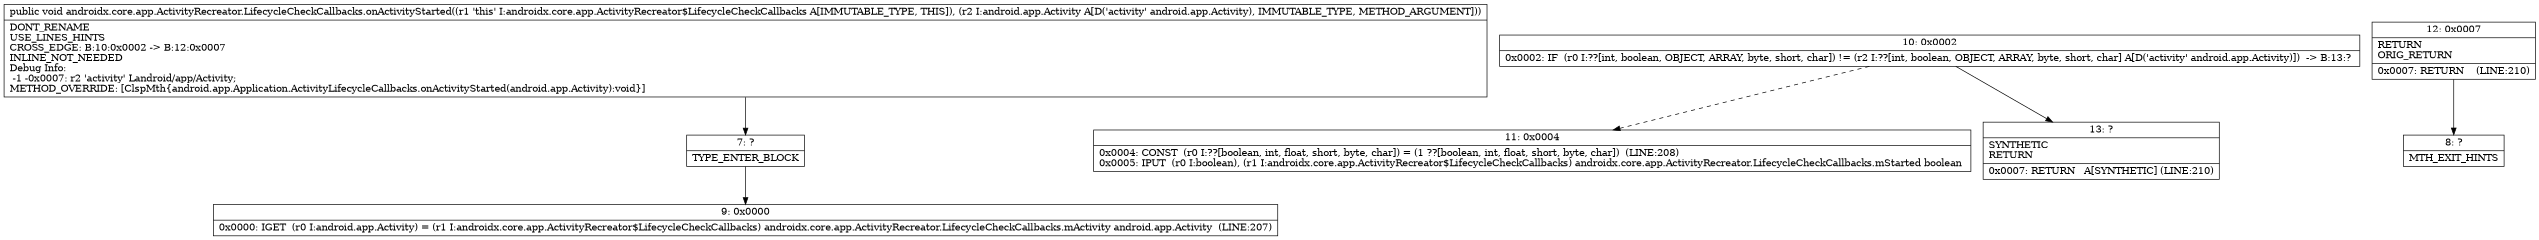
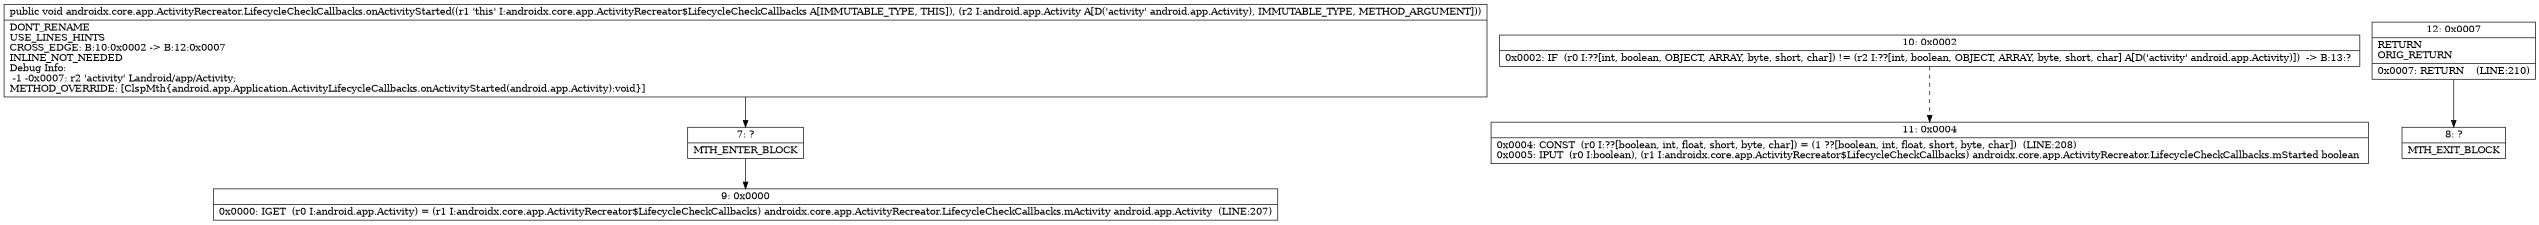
node "13: ?": removed
node "7: ?": text "TYPE_ENTER_BLOCK" -> "MTH_ENTER_BLOCK"
node "8: ?": text "MTH_EXIT_HINTS" -> "MTH_EXIT_BLOCK"
